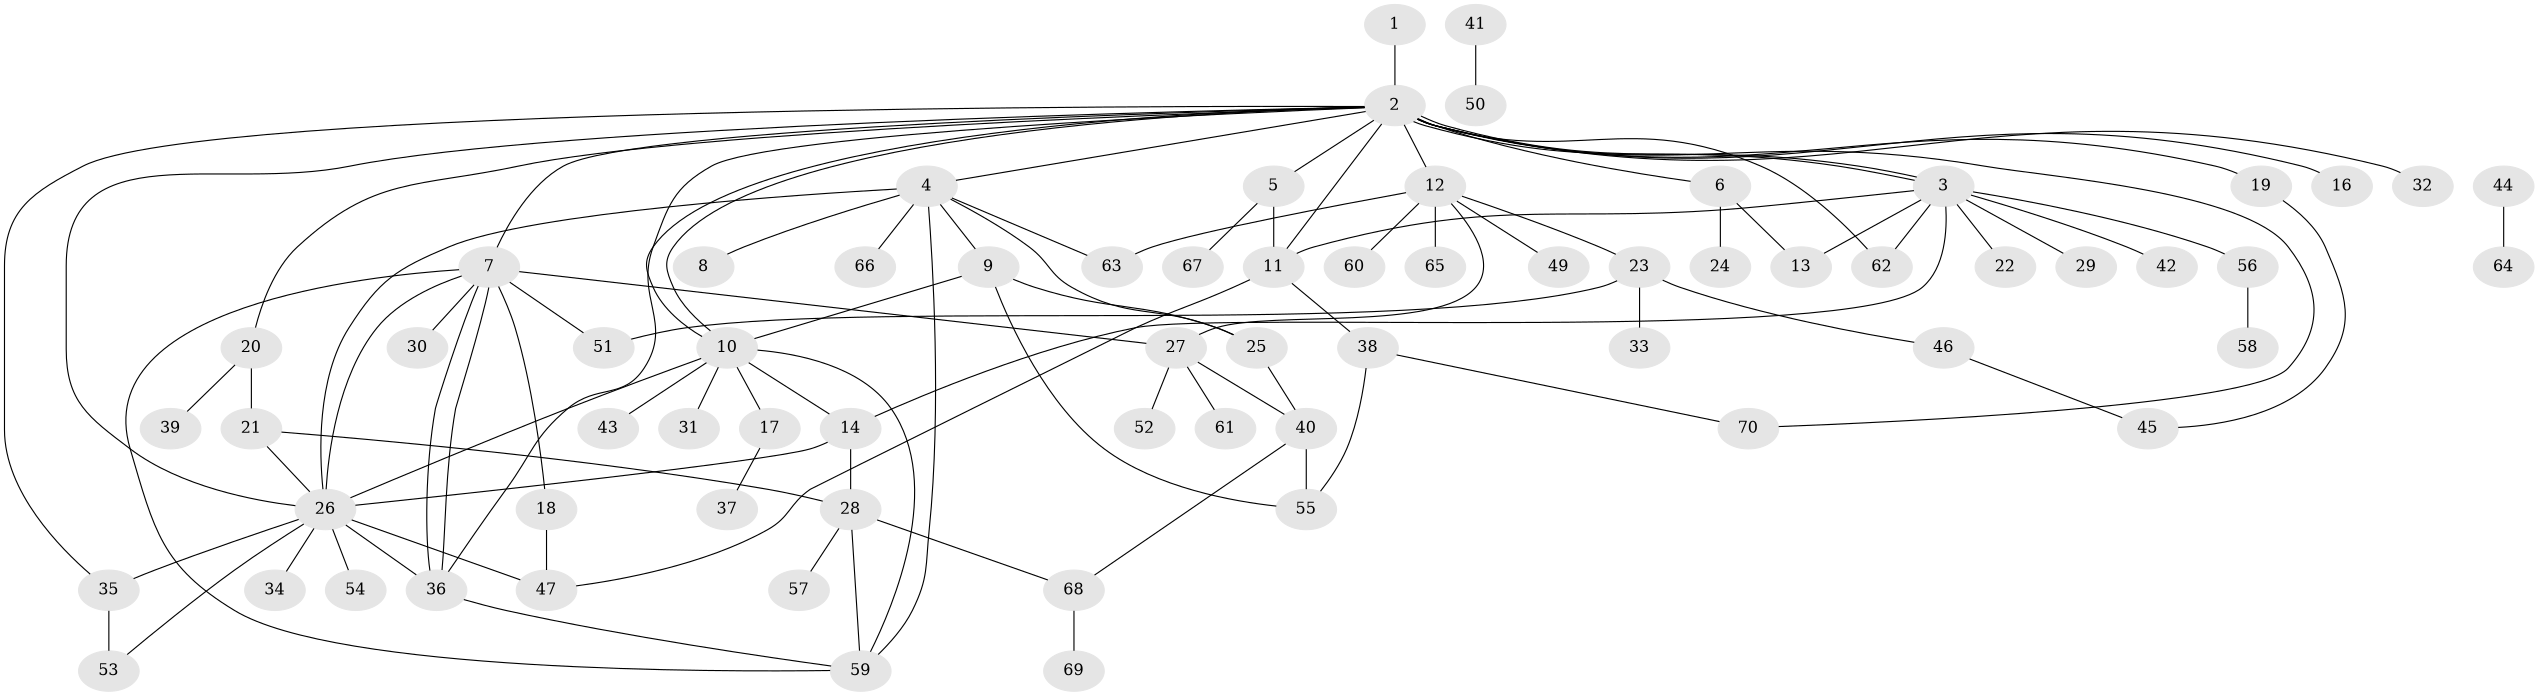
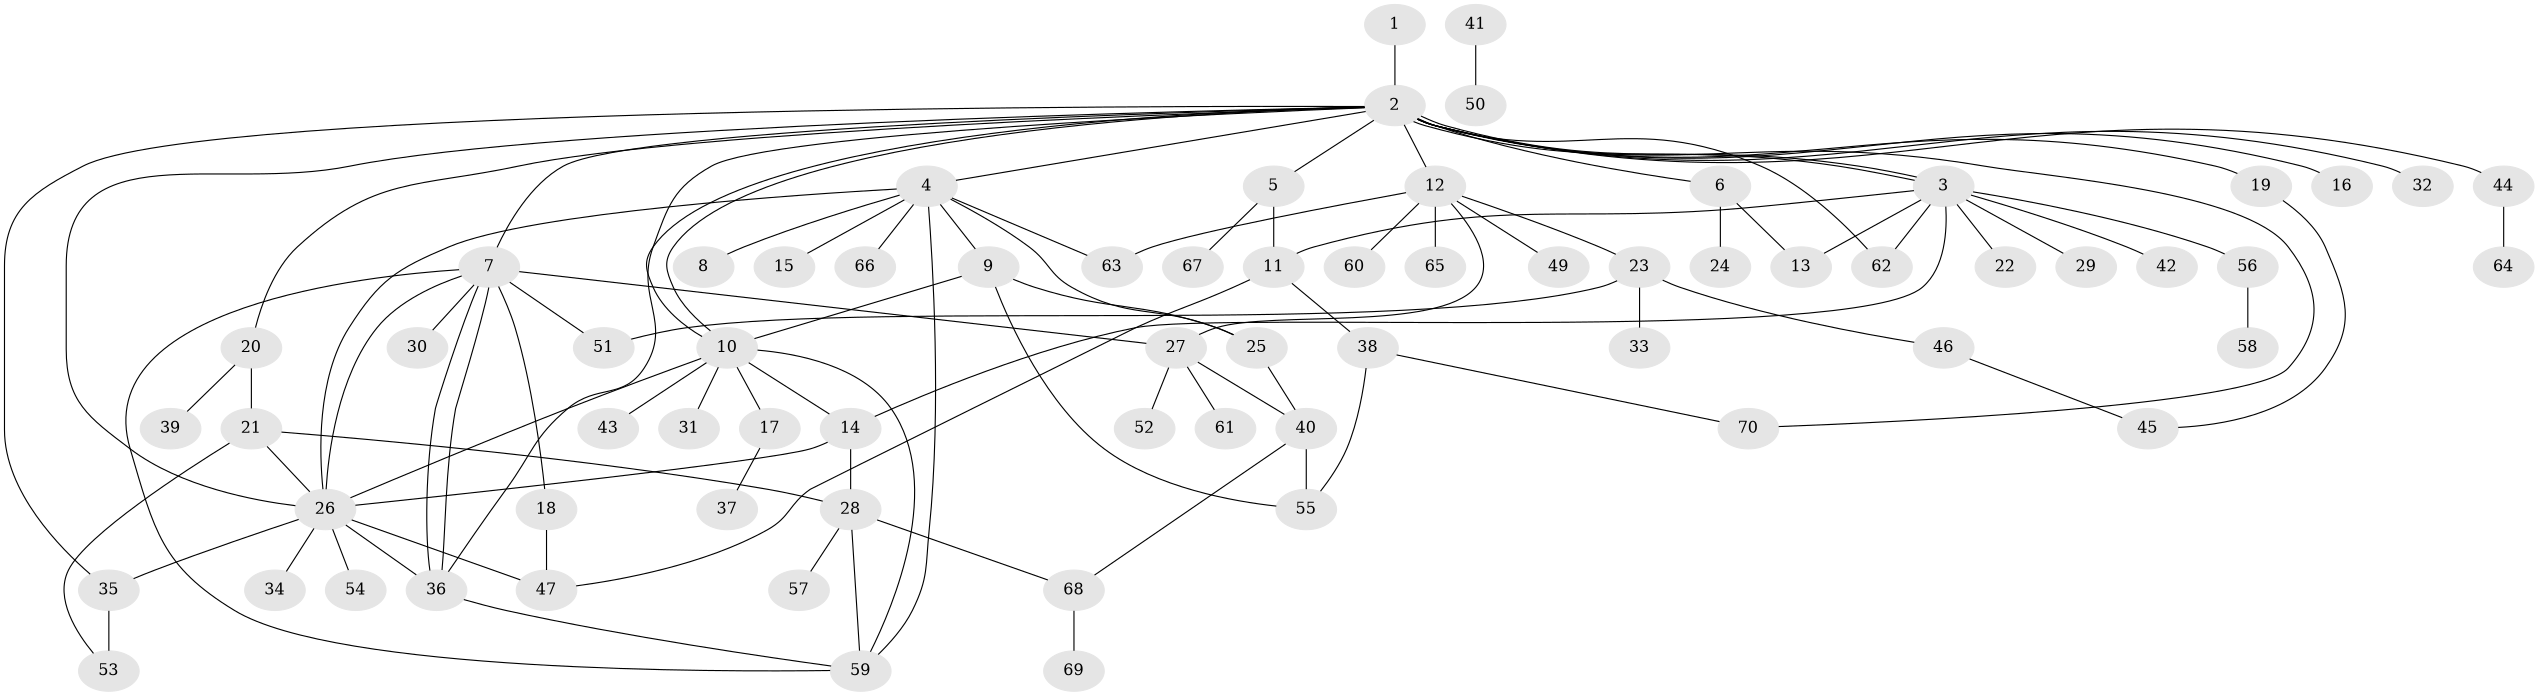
edge "2" -- "11": now "2" -- "44"
node "15": added
edge "26" -- "53": now "21" -- "53"
